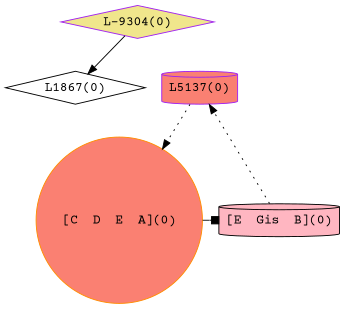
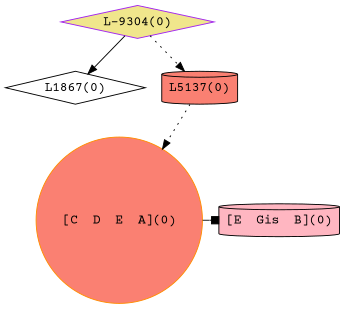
node "L5137(0)": color purple -> black
edge "[E  Gis  B](0)" -> "L5137(0)": now "L-9304(0)" -> "L5137(0)"
